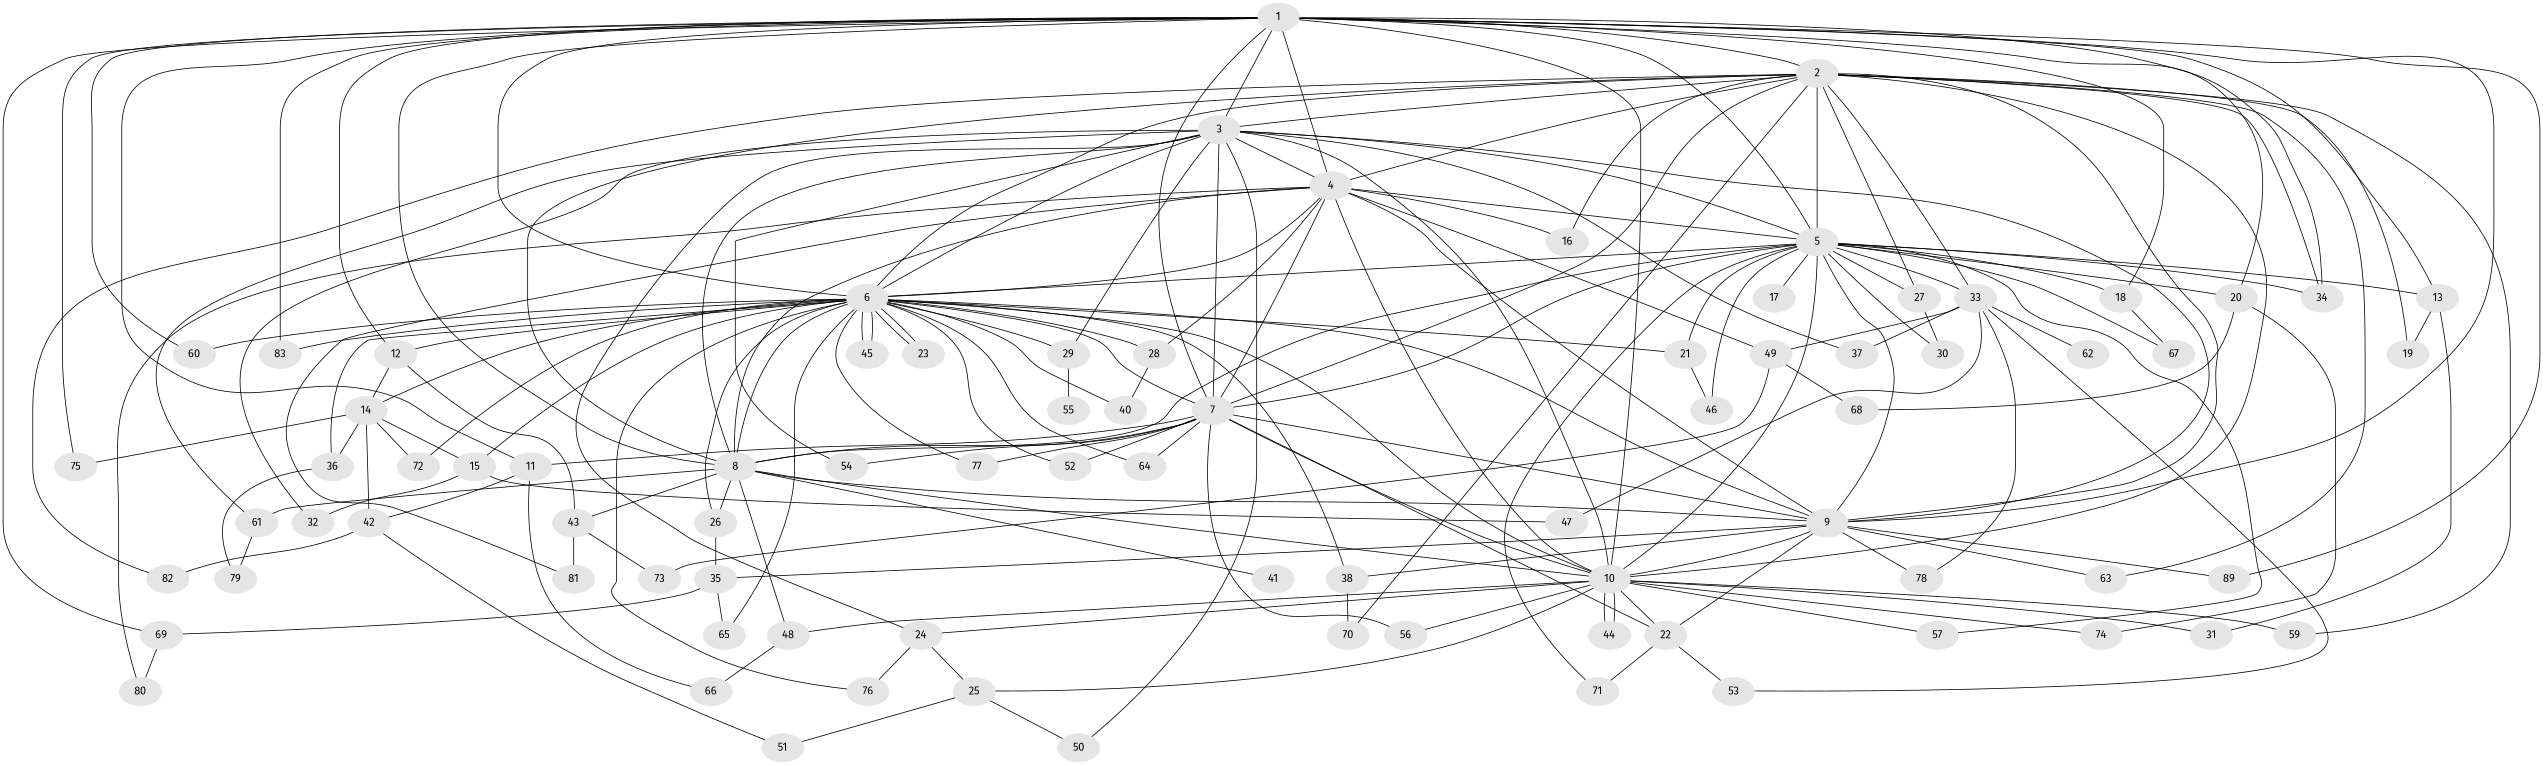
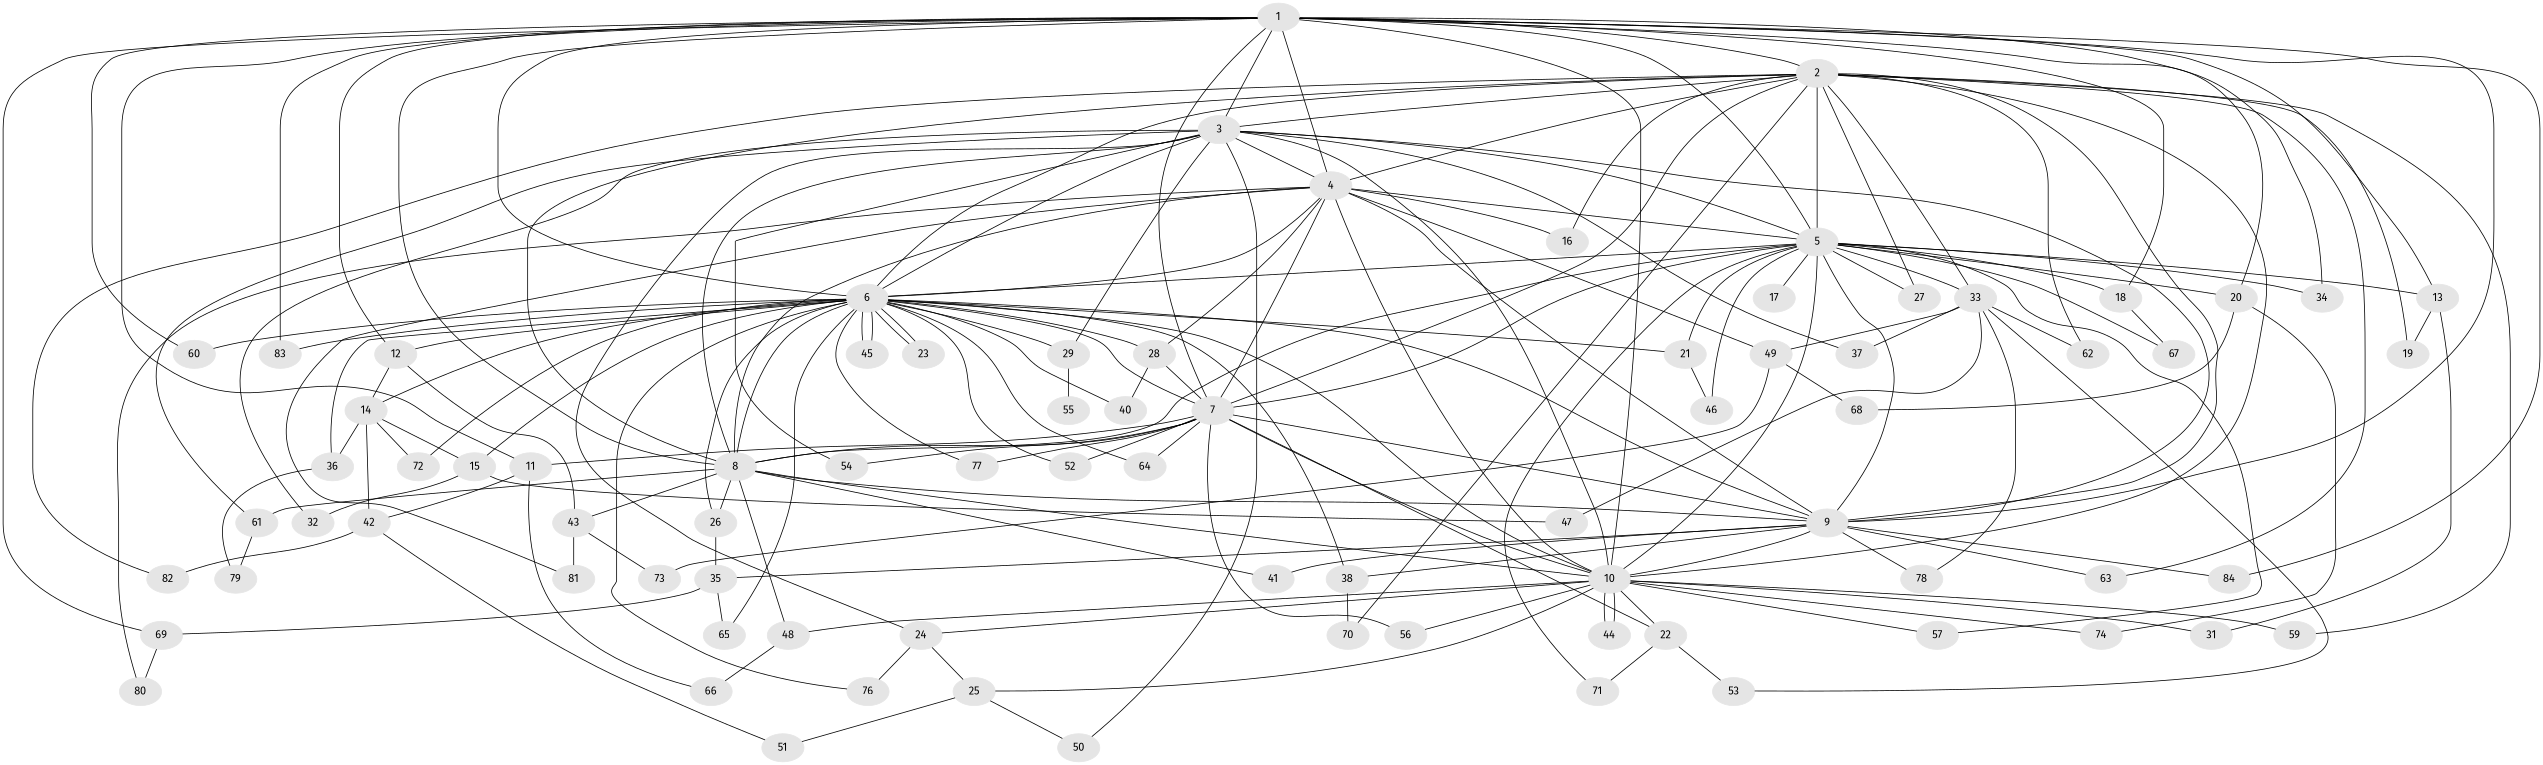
edge "2" -- "34": now "2" -- "62"
edge "3" -- "7": now "28" -- "7"
node "30": removed
node "75": removed
edge "9" -- "22": now "9" -- "41"
node "89": label "89" -> "84"
